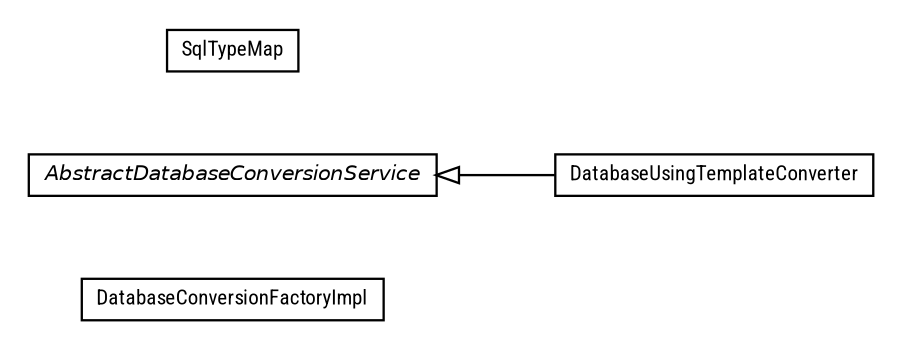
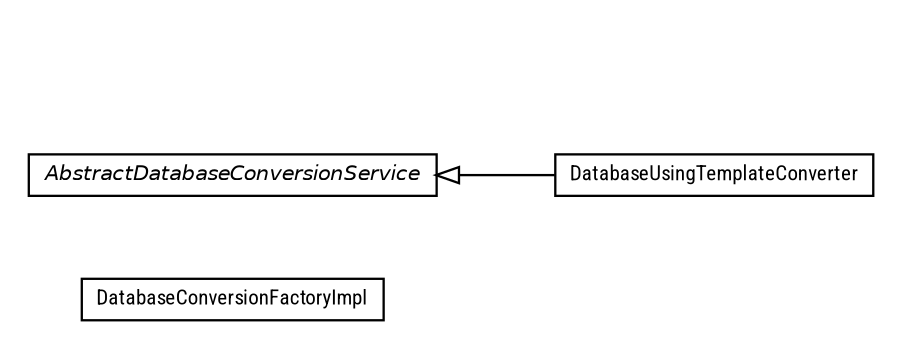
node "SqlTypeMap": removed
